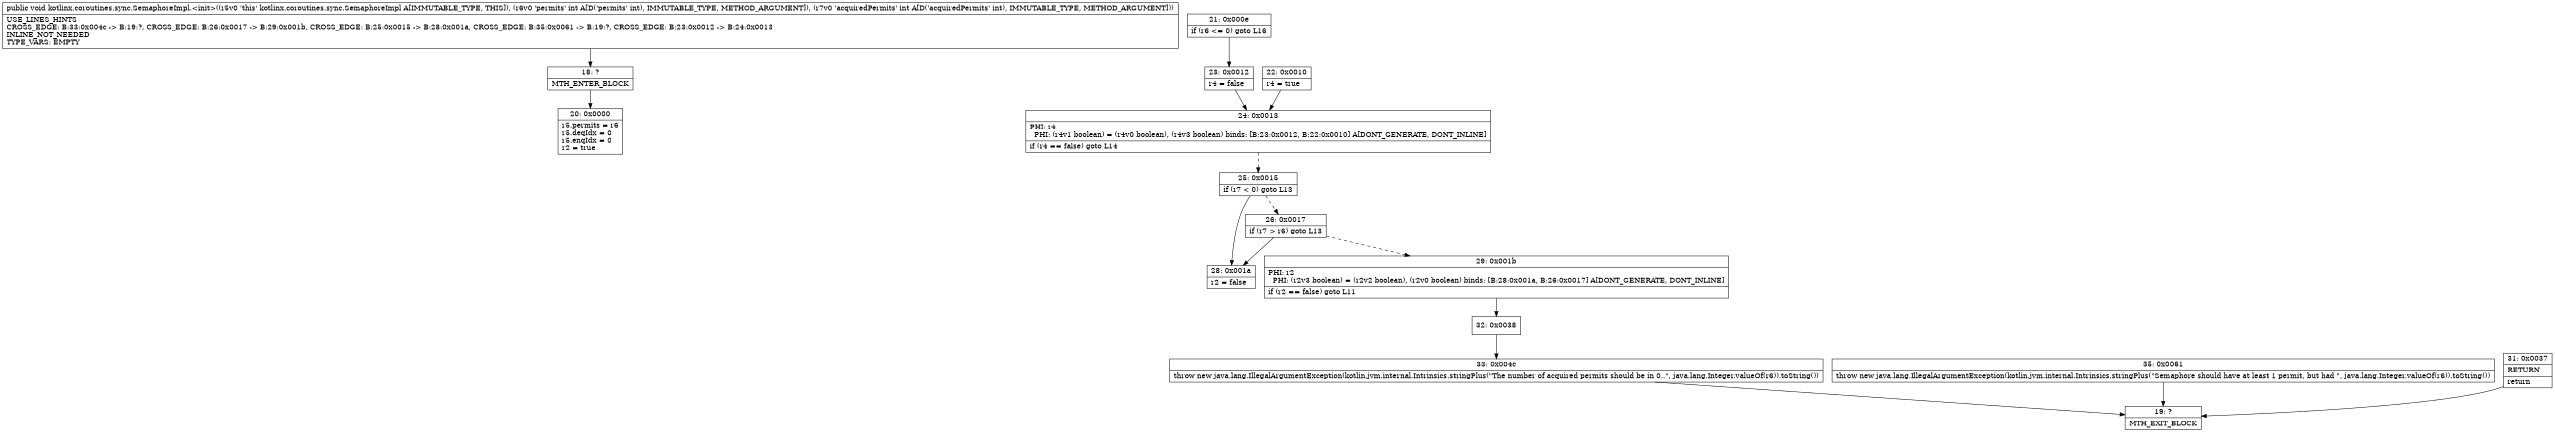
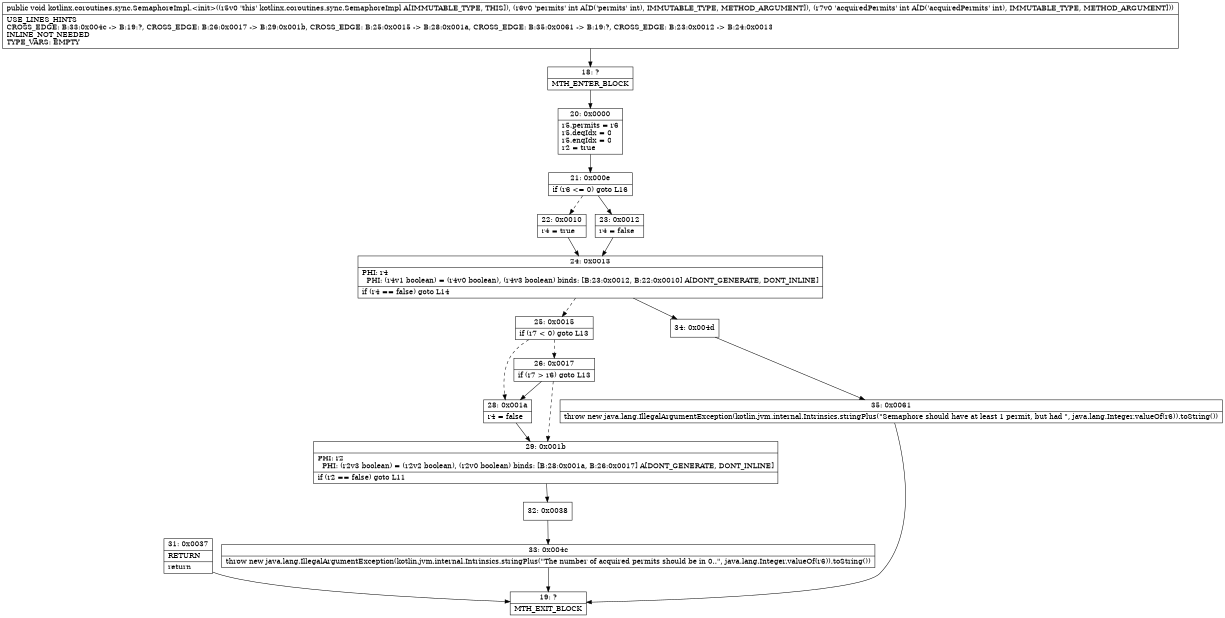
edge "20: 0x0000" -> "21: 0x000e": added
edge "21: 0x000e" -> "22: 0x0010": added
edge "25: 0x0015" -> "28: 0x001a": style solid -> dashed
node "28: 0x001a": text "r2 = false" -> "r4 = false"
node "34: 0x004d": added
edge "28: 0x001a" -> "29: 0x001b": added
